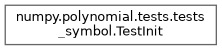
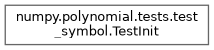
node "numpy.polynomial.tests.tests _symbol.TestInit": label "numpy.polynomial.tests.tests _symbol.TestInit" -> "numpy.polynomial.tests.test _symbol.TestInit"
